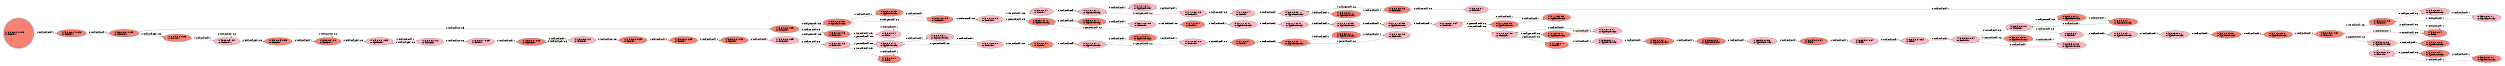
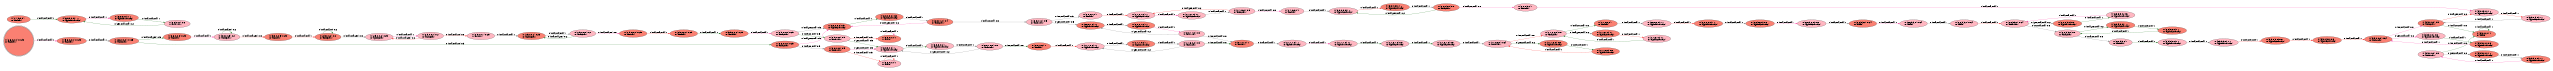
edge "Y (7,7,6,0,0) 0.8 A (as_b1_a1)" -> "Y (7,7,6,0,0) 1 A (aml_a1)": now "Y (7,7,6,0,0) 0.8 A (as_b1_a1)" -> "Y (8,7,7,7,0) 1 A (aml_a1)"
